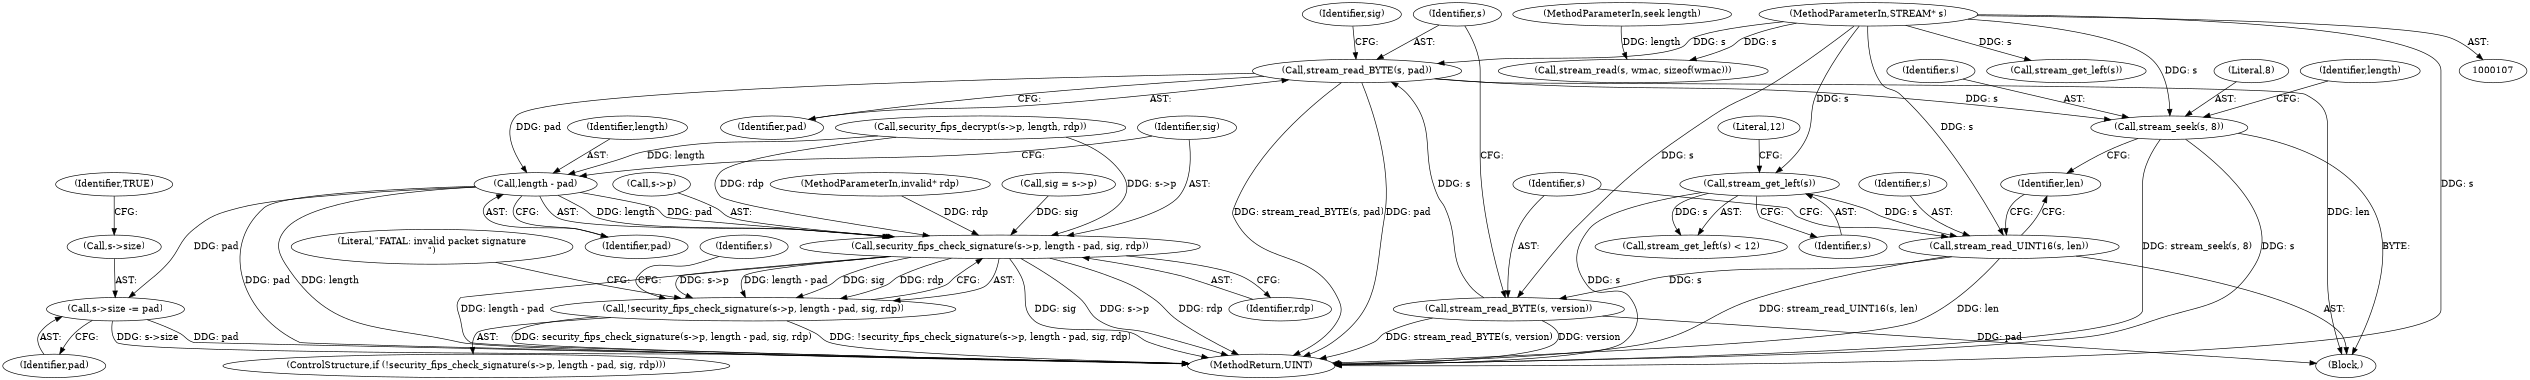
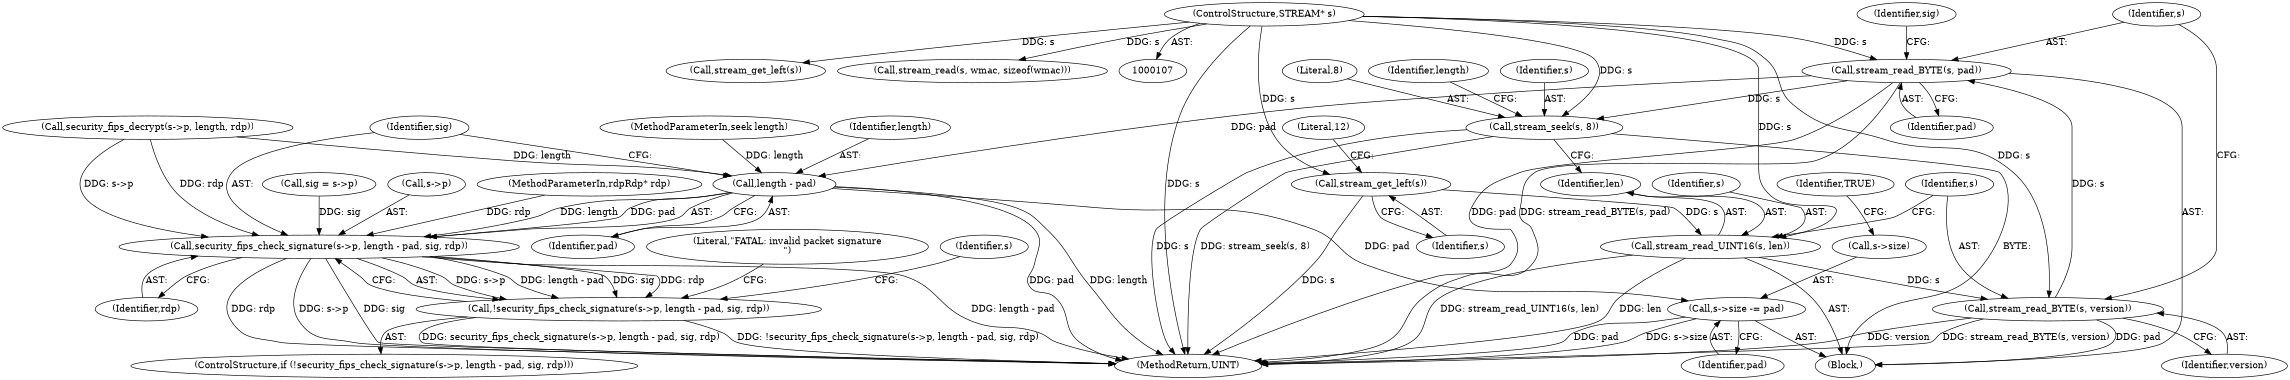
node "(MethodParameterIn,STREAM* s)": label "(MethodParameterIn,STREAM* s)" -> "(ControlStructure,STREAM* s)"
edge "(MethodParameterIn,seek length)" -> "(Call,stream_read(s, wmac, sizeof(wmac)))": now "(MethodParameterIn,seek length)" -> "(Call,length - pad)"
node "(MethodParameterIn,invalid* rdp)": label "(MethodParameterIn,invalid* rdp)" -> "(MethodParameterIn,rdpRdp* rdp)"
edge "(Identifier,len)" -> "(Call,stream_read_UINT16(s, len))": label "CFG: " -> "AST: "
edge "(Call,stream_read_UINT16(s, len))" -> "(Identifier,len)": label "CFG: " -> "AST: "
edge "(Call,stream_read_BYTE(s, pad))" -> "(Block,)": label "DDG: len" -> "AST: "
node "(Call,stream_get_left(s) < 12)": removed
edge "(Call,s->size -= pad)" -> "(Block,)": added, label "AST:"
node "(Identifier,version)": added
